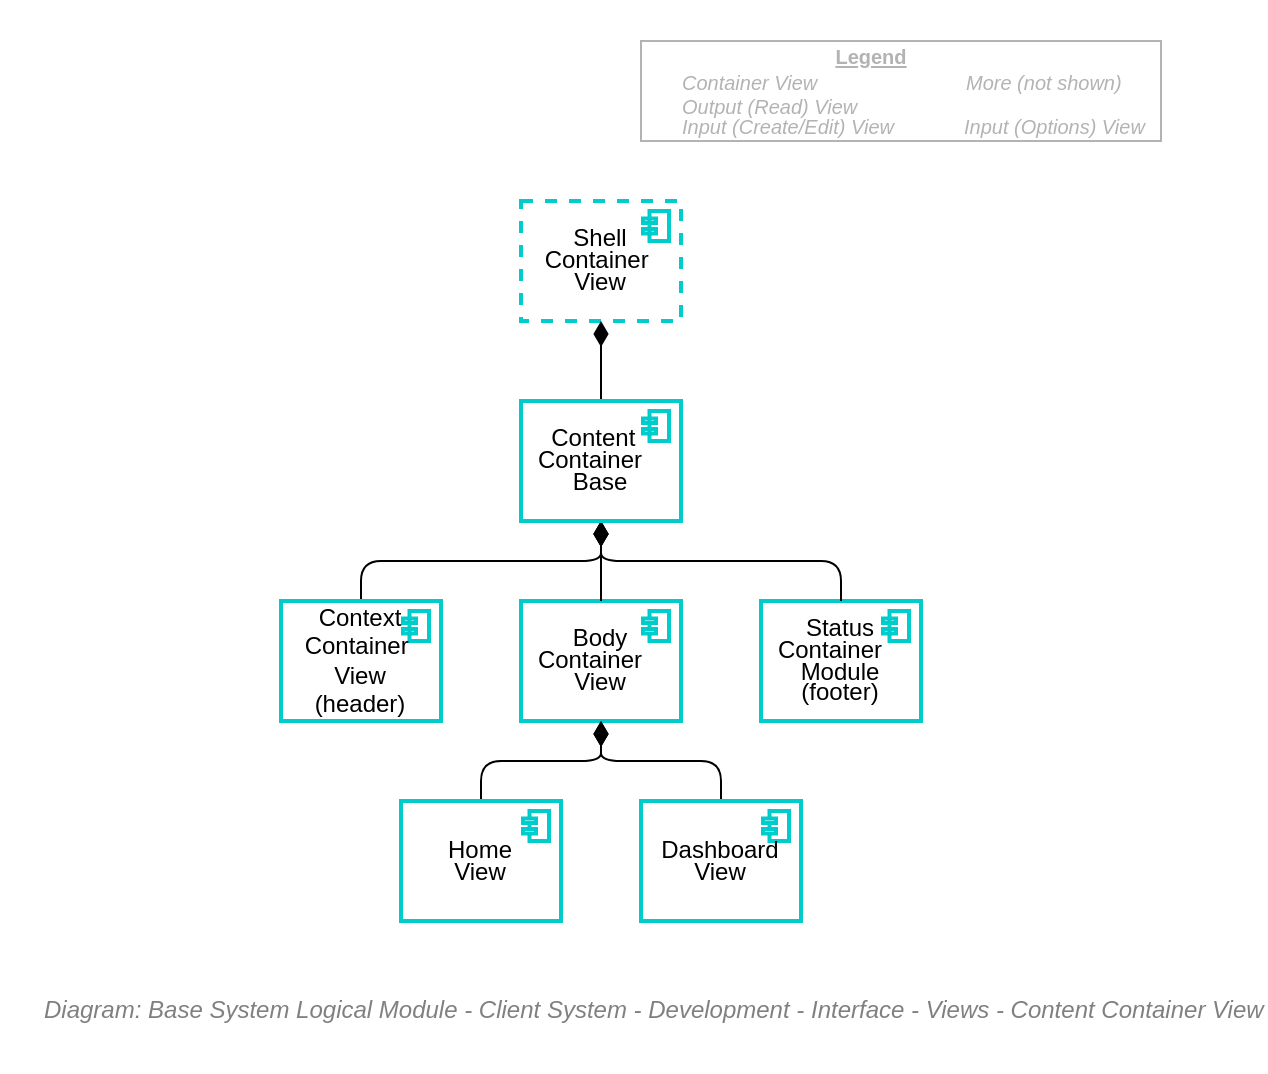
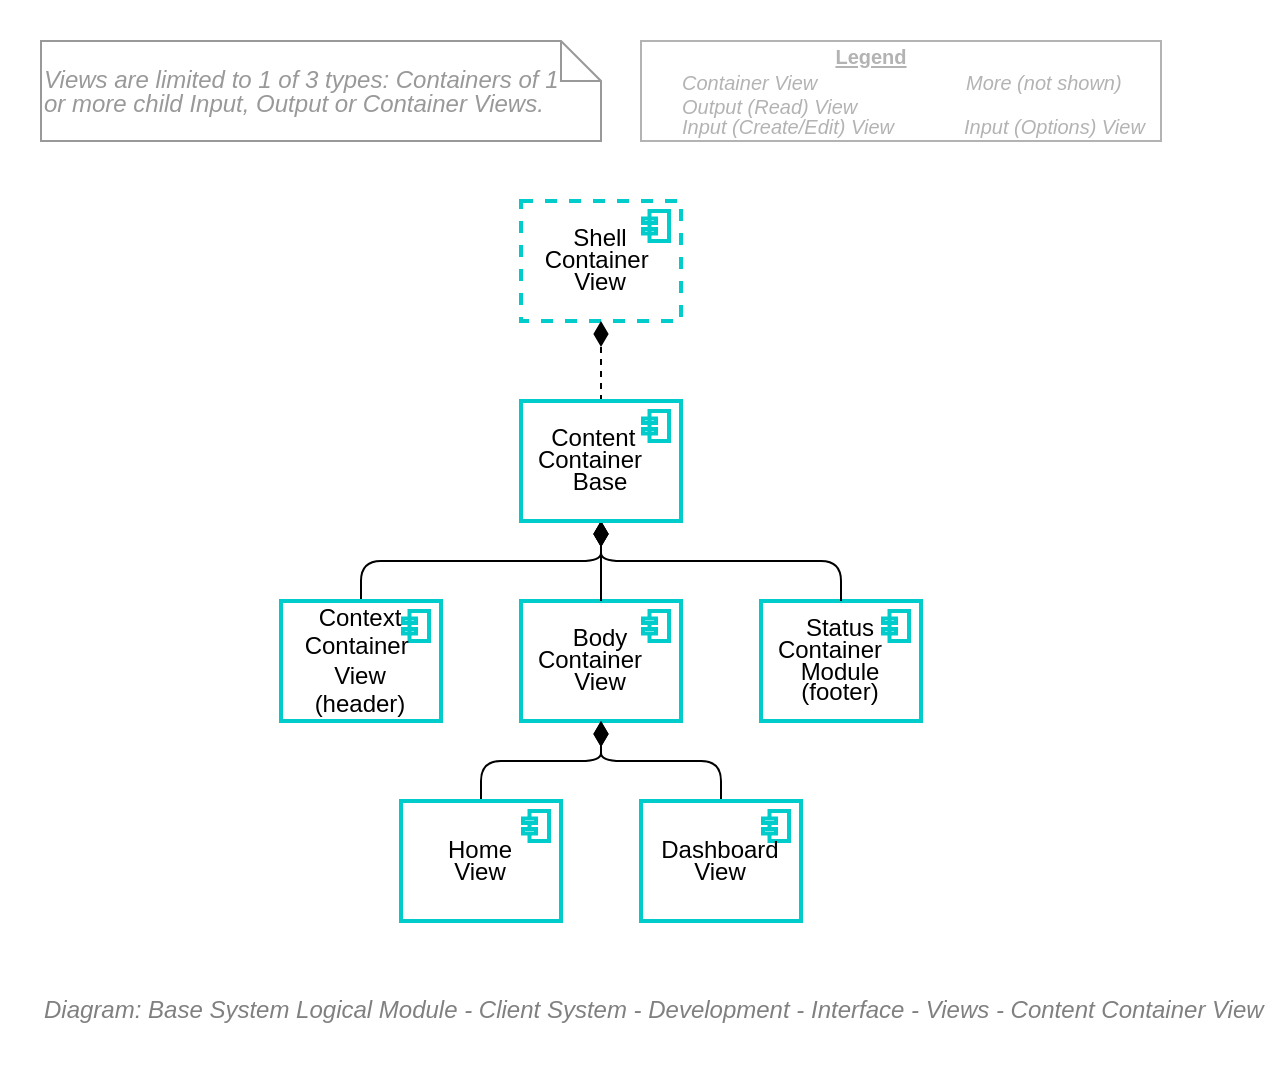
node "Views are limited to 1 of 3 types: Containers of 1 or more child Input, Output or Container Views.": added
edge "Content Container Base" -> "ShellContainer View": style solid -> dashed
